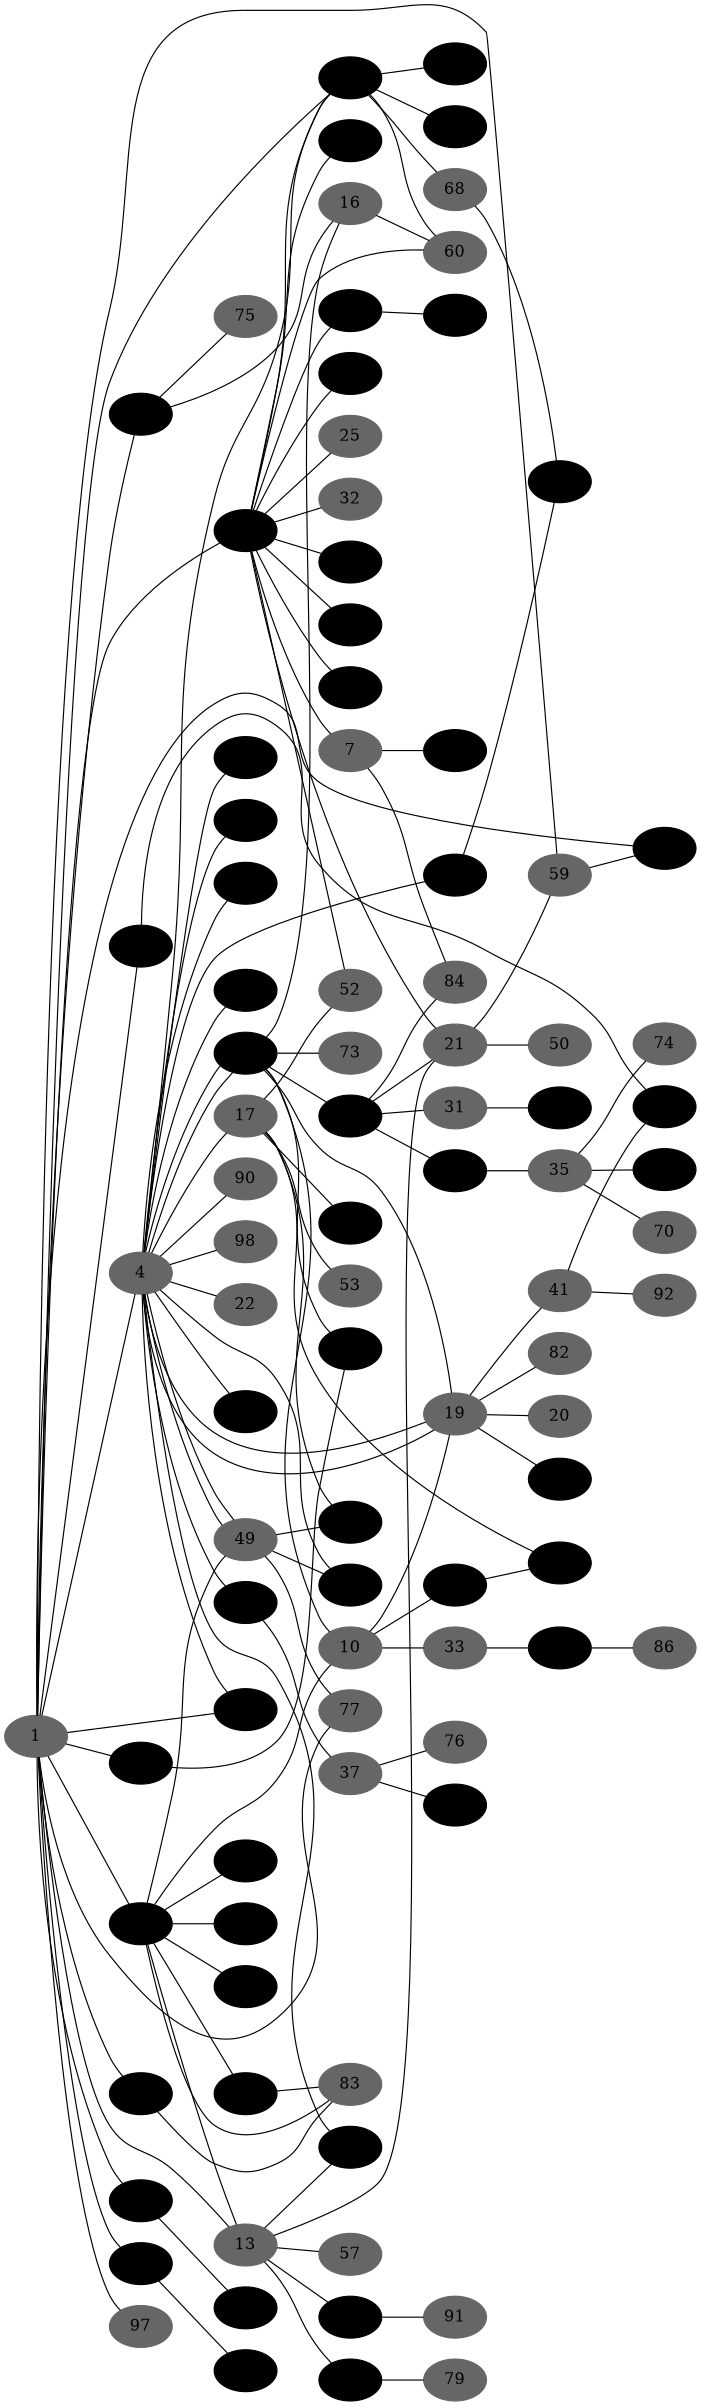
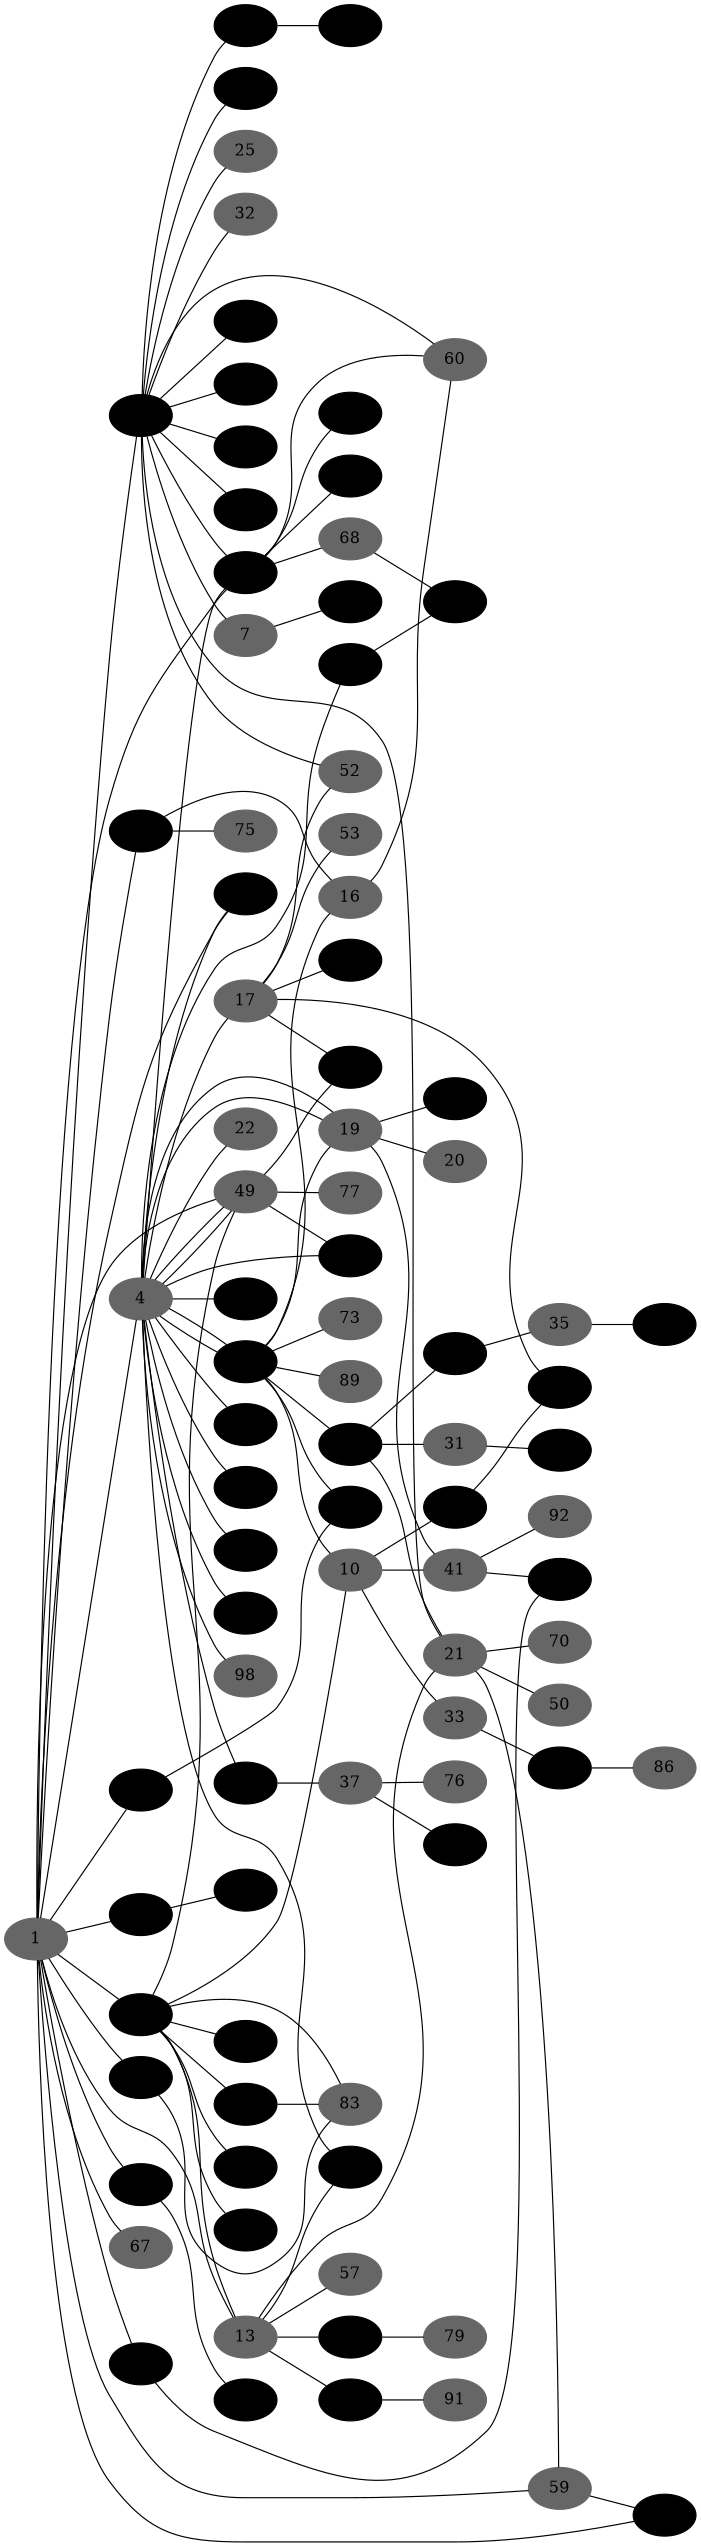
node "84": removed
node "74": removed
node "90": removed
edge "35" -- "70": now "21" -- "70"
node "82": removed
node "89": added
edge "19" -- "10": now "41" -- "10"
edge "77" -- "1": now "49" -- "1"
node "97": label "97" -> "67"
